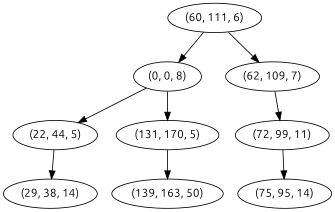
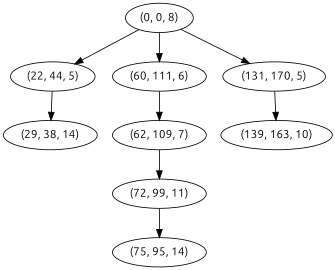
edge "(60, 111, 6)" -> "(0, 0, 8)": reversed
node "(139, 163, 50)": label "(139, 163, 50)" -> "(139, 163, 10)"
